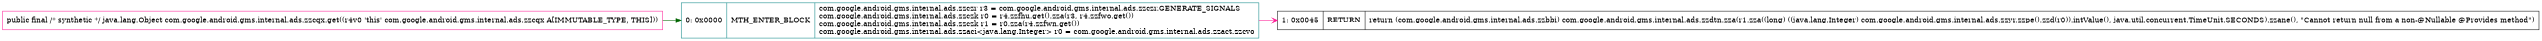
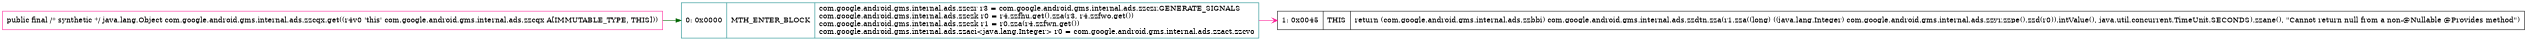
node "1: 0x0045": text "RETURN" -> "THIS"
